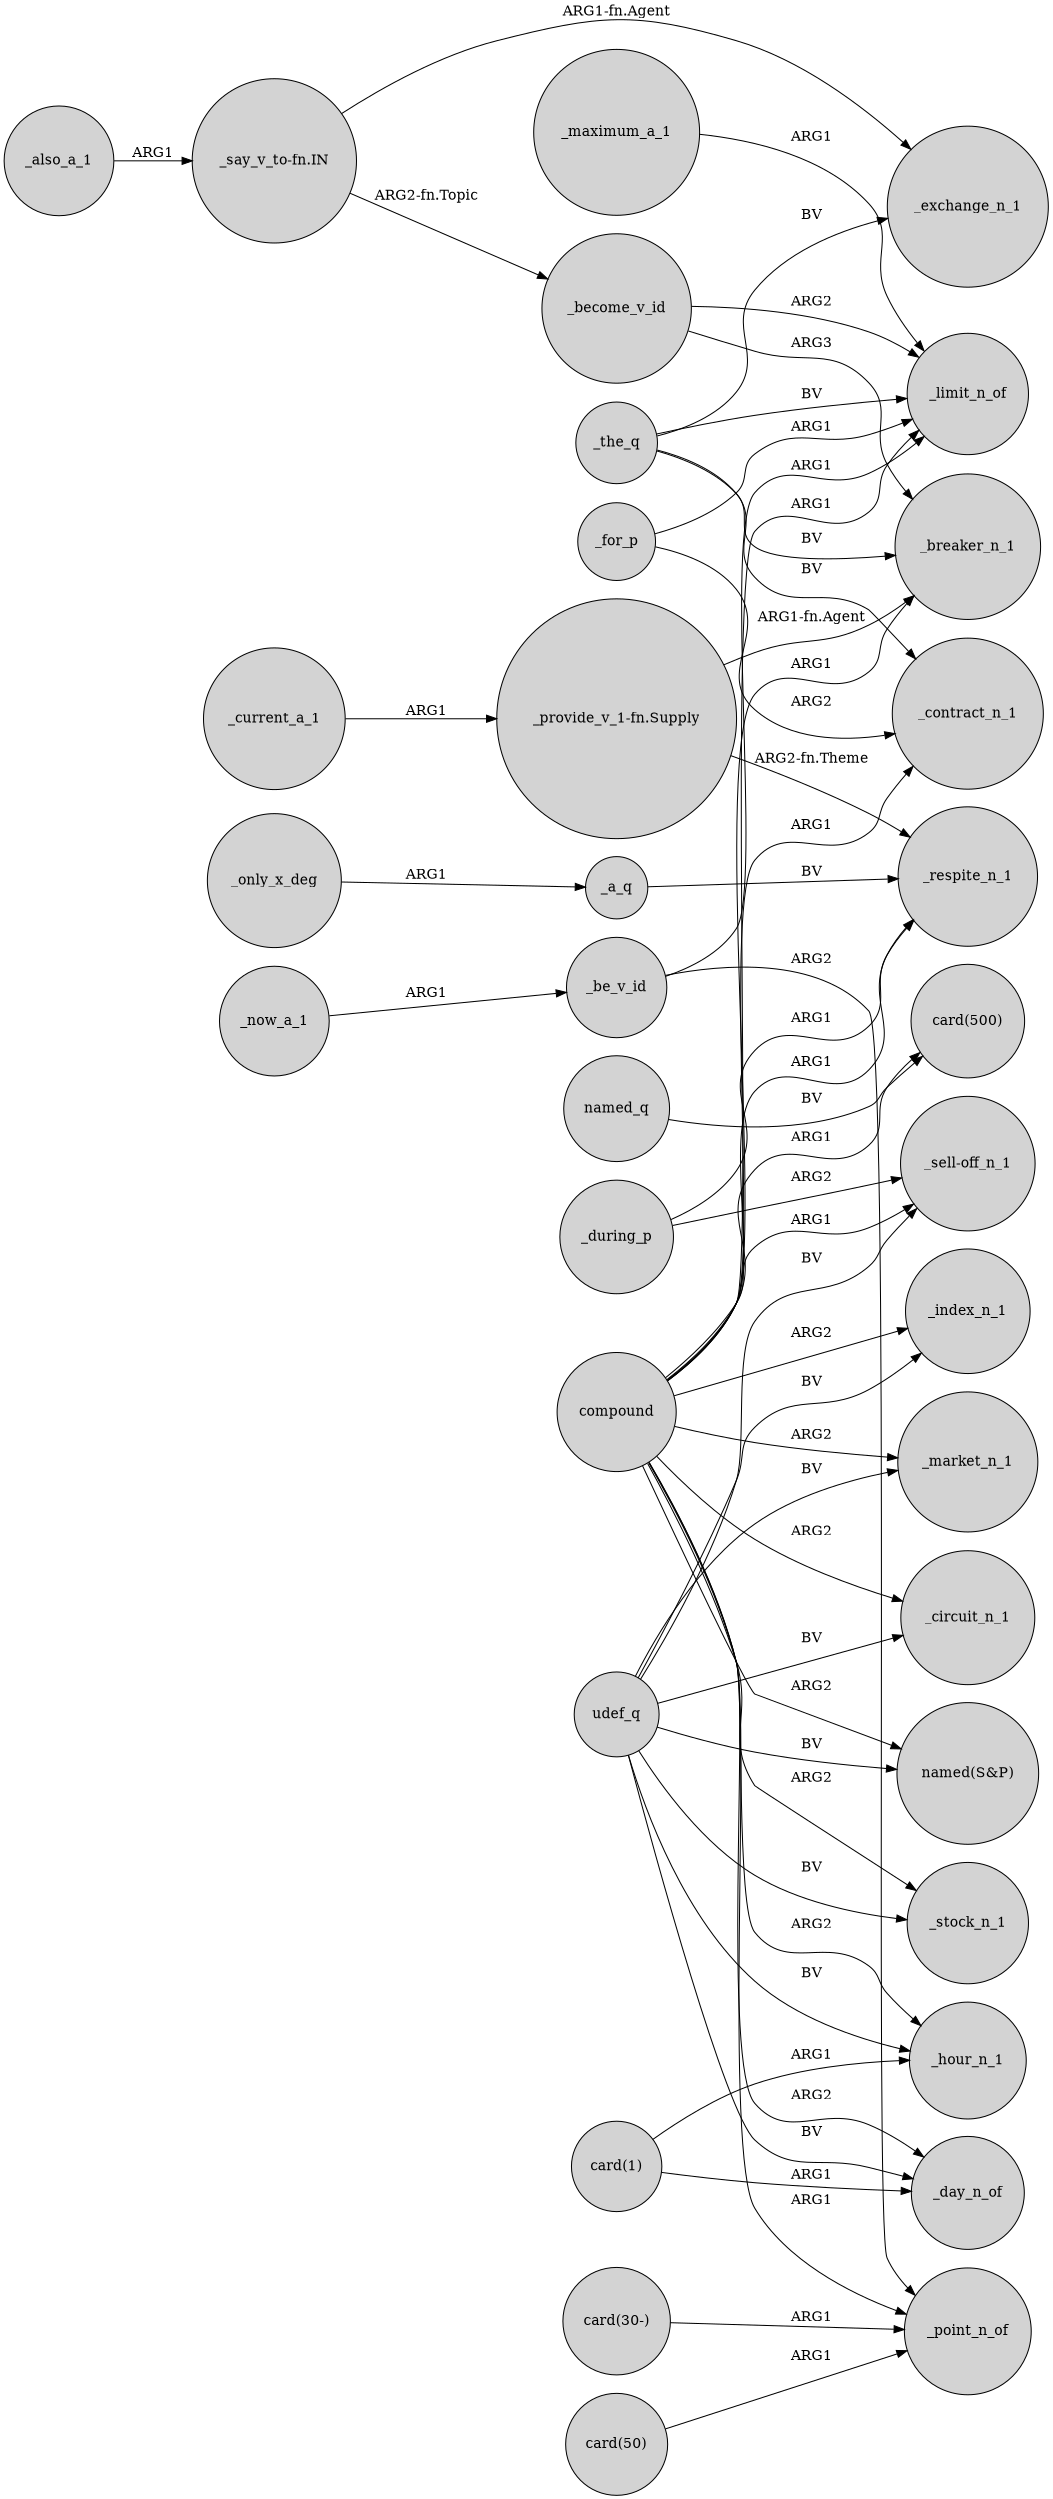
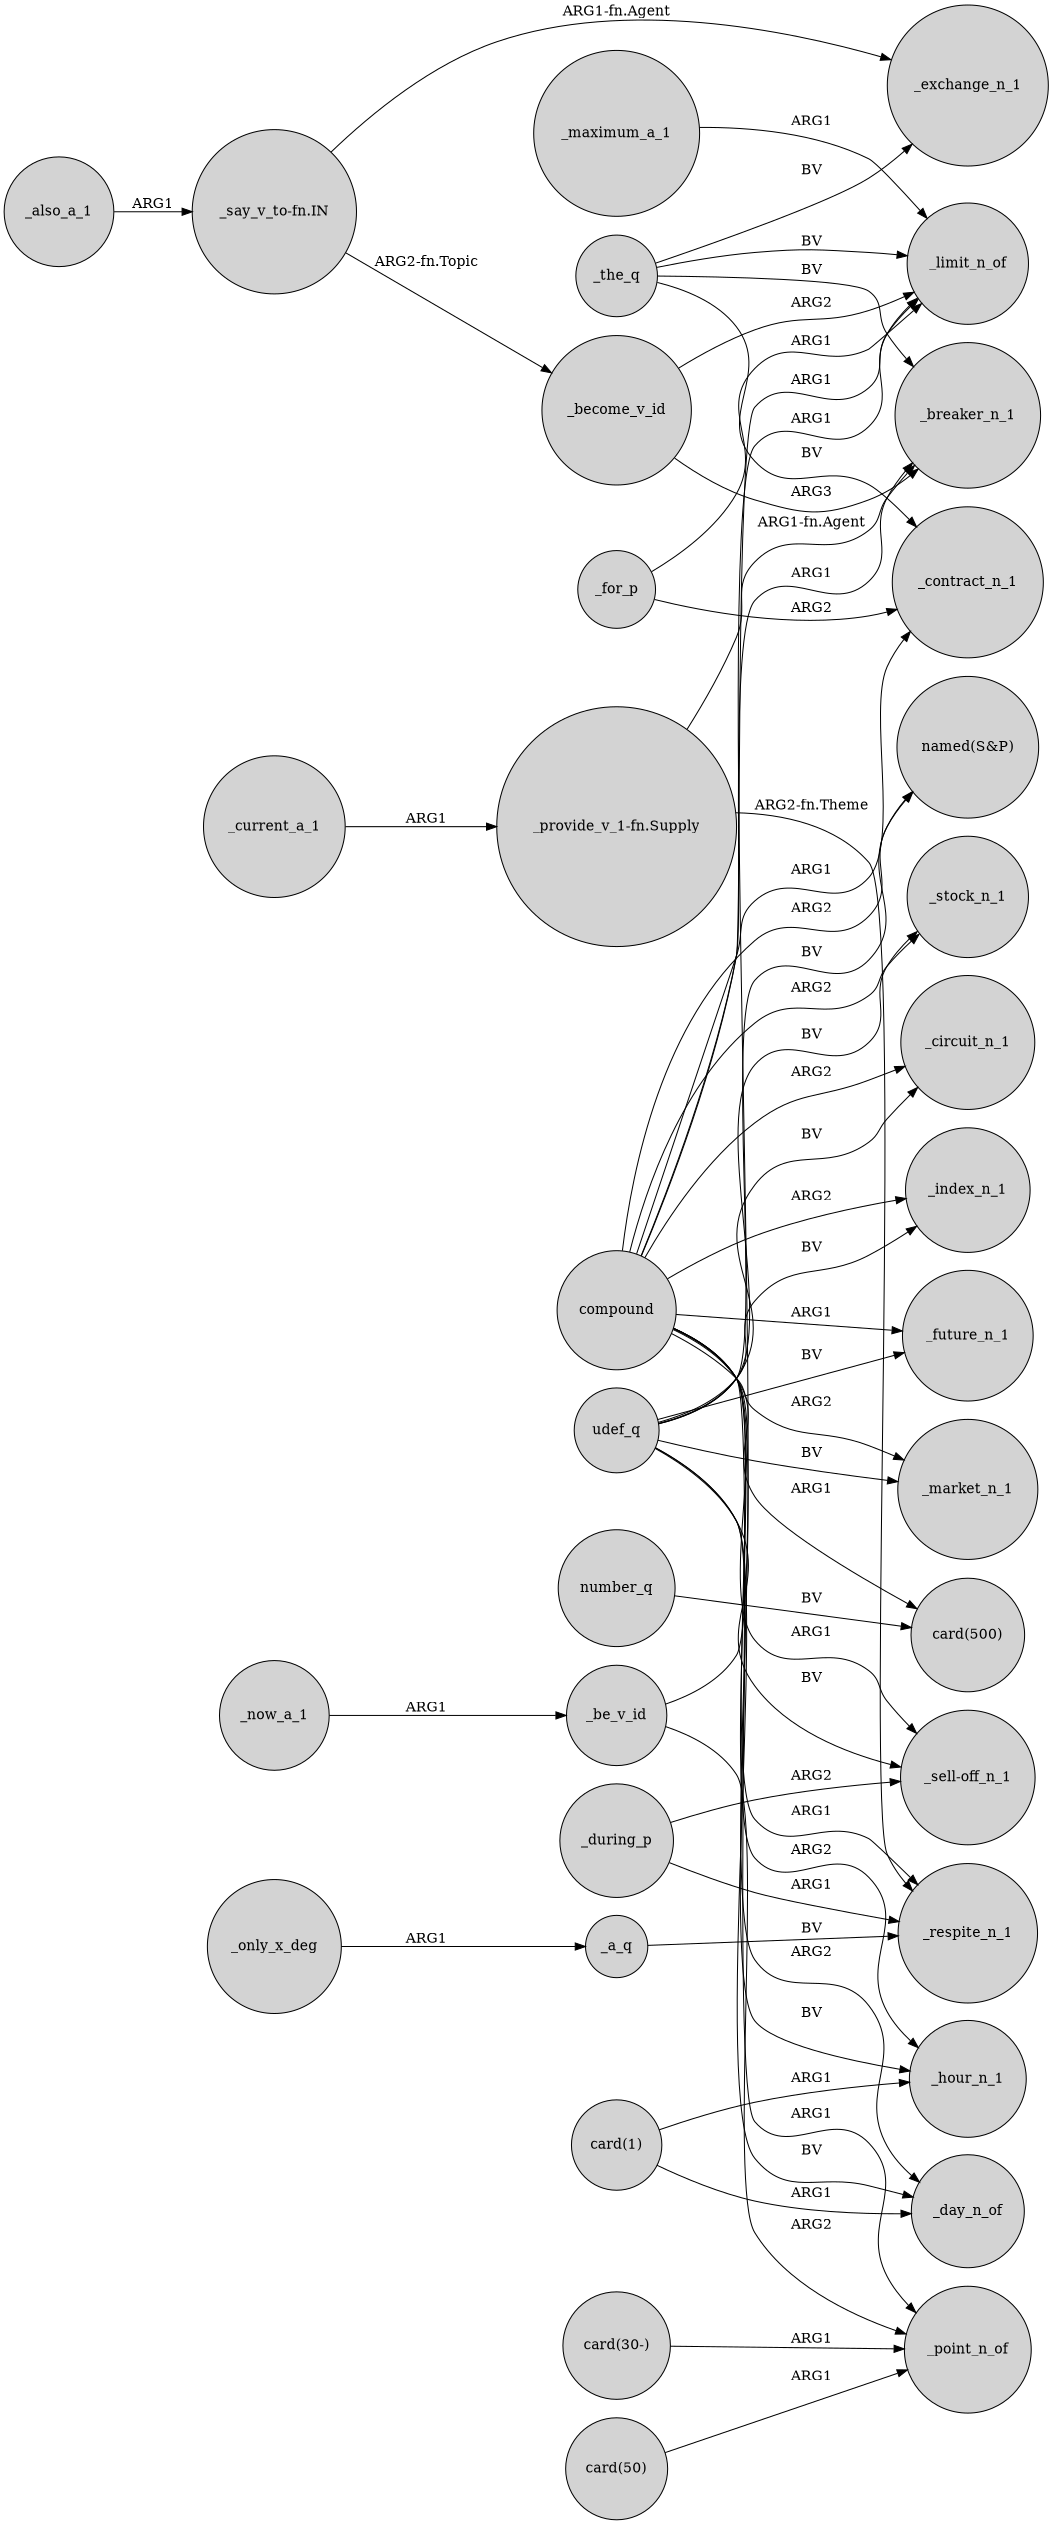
node "named_q": label "named_q" -> "number_q"
node "_future_n_1": added
